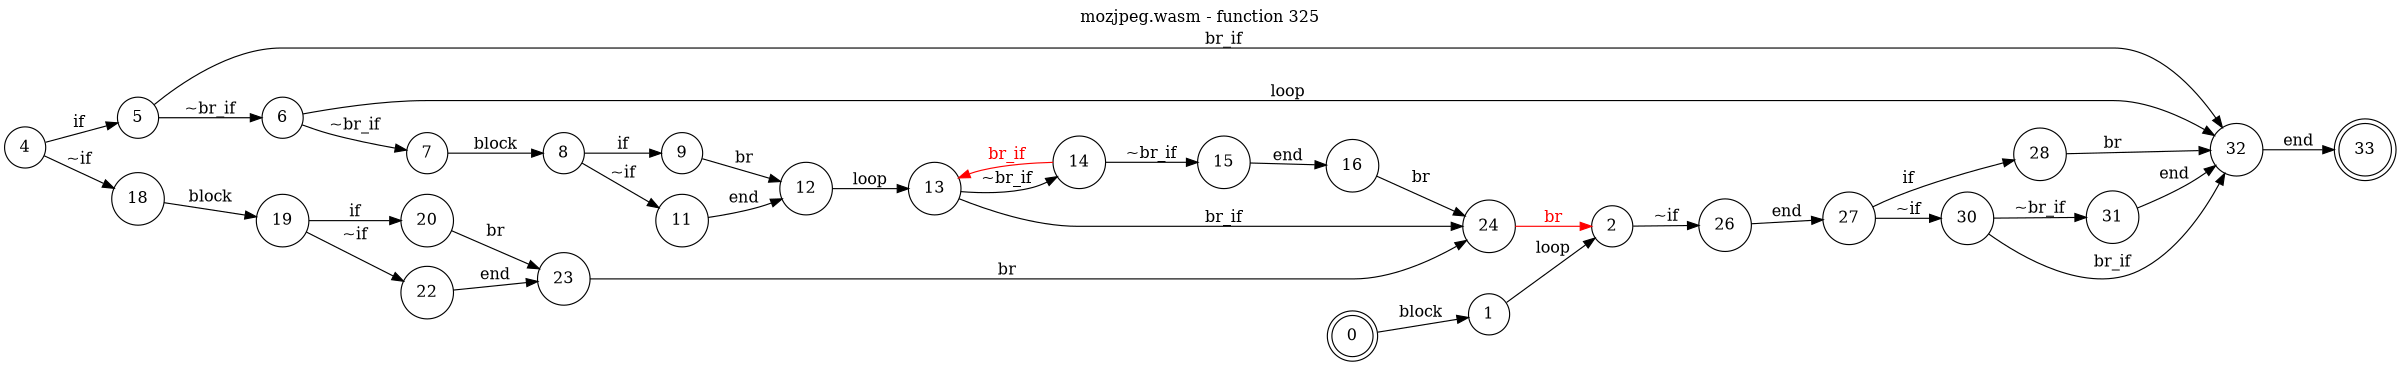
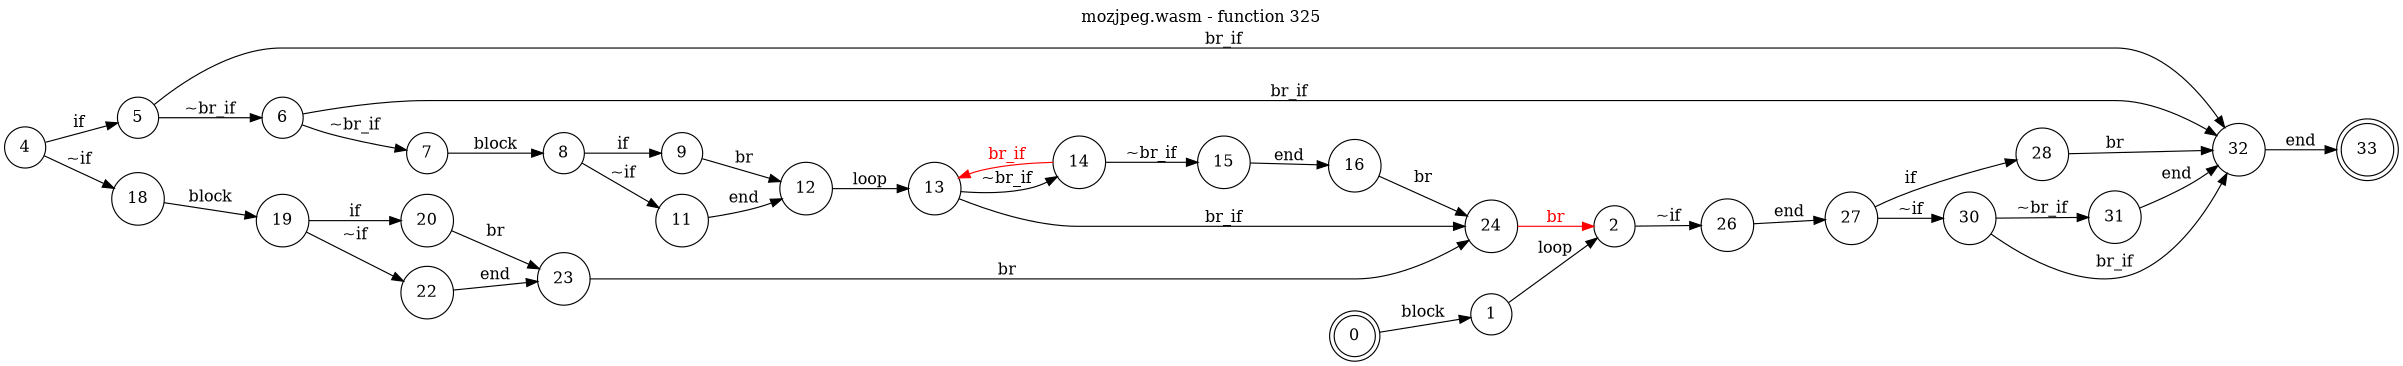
edge "6" -> "32": label "loop" -> "br_if"
